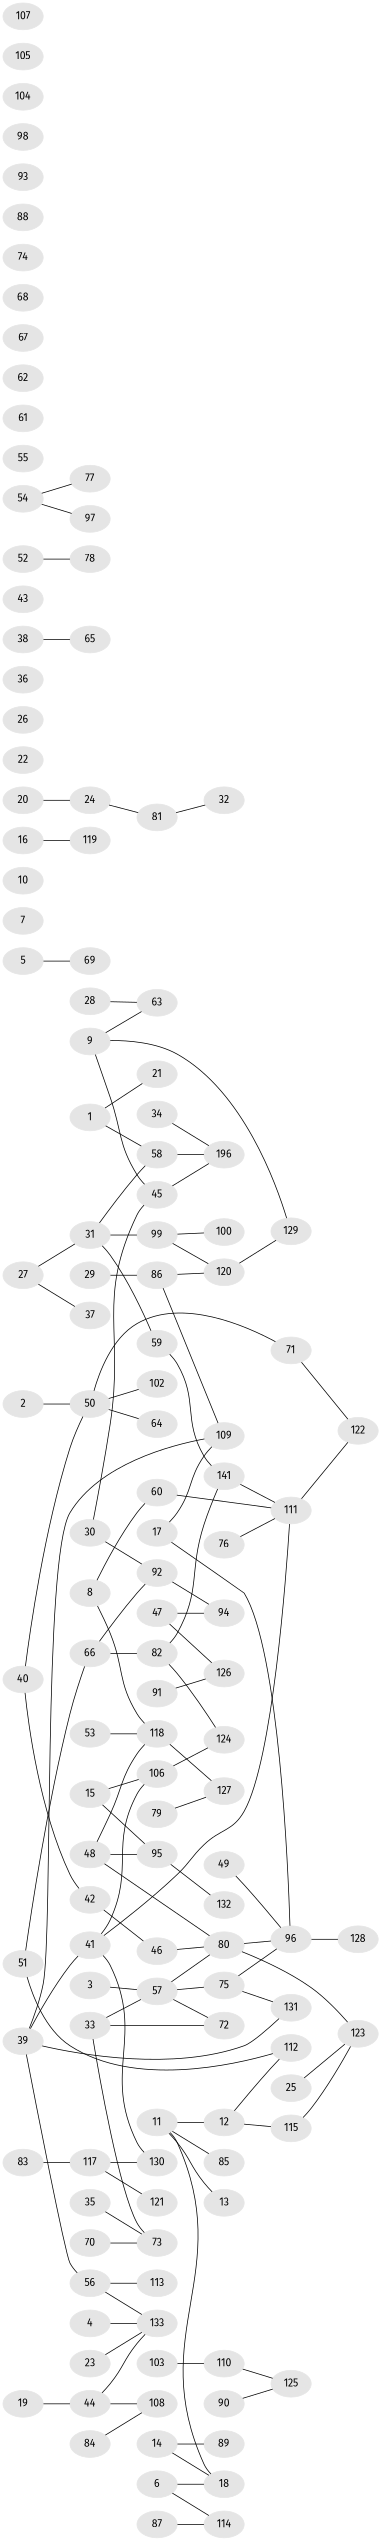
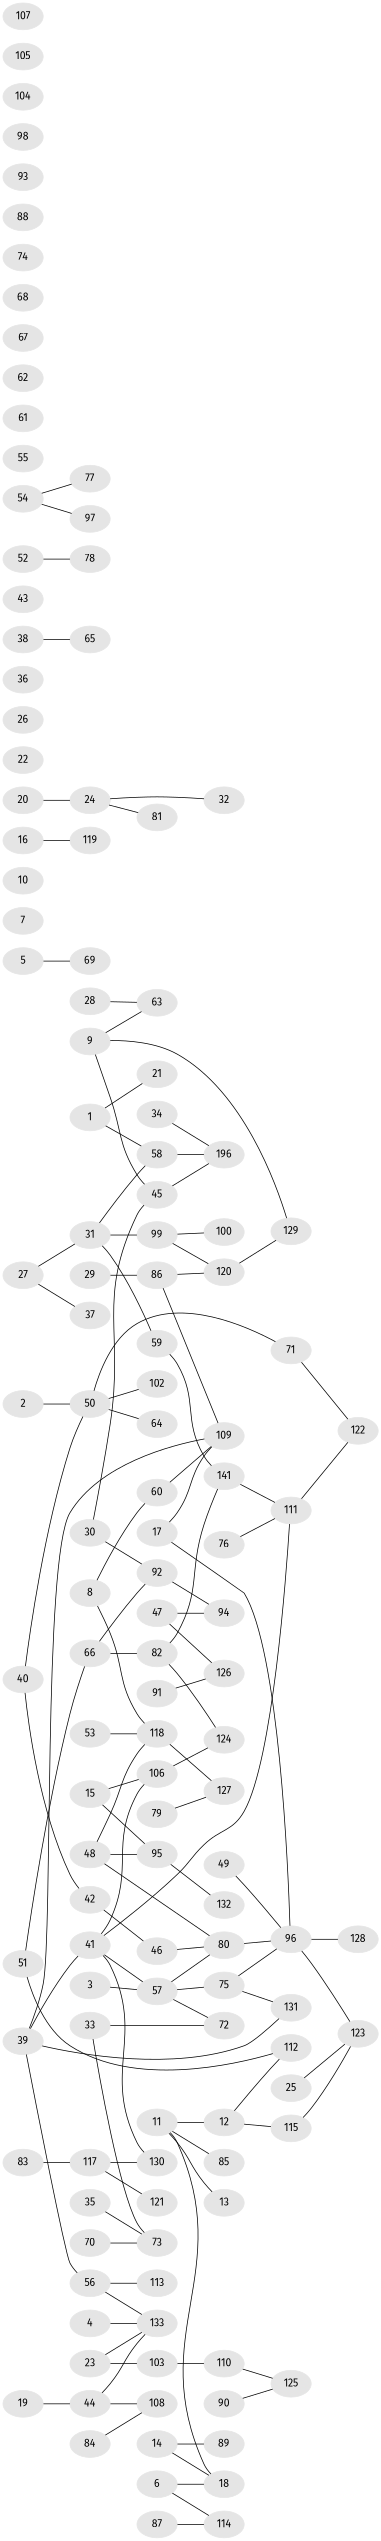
edge "32" -- "81": now "32" -- "24"
edge "60" -- "111": now "60" -- "109"
edge "80" -- "123": now "96" -- "123"
edge "57" -- "33": now "57" -- "41"
edge "23" -- "103": added
